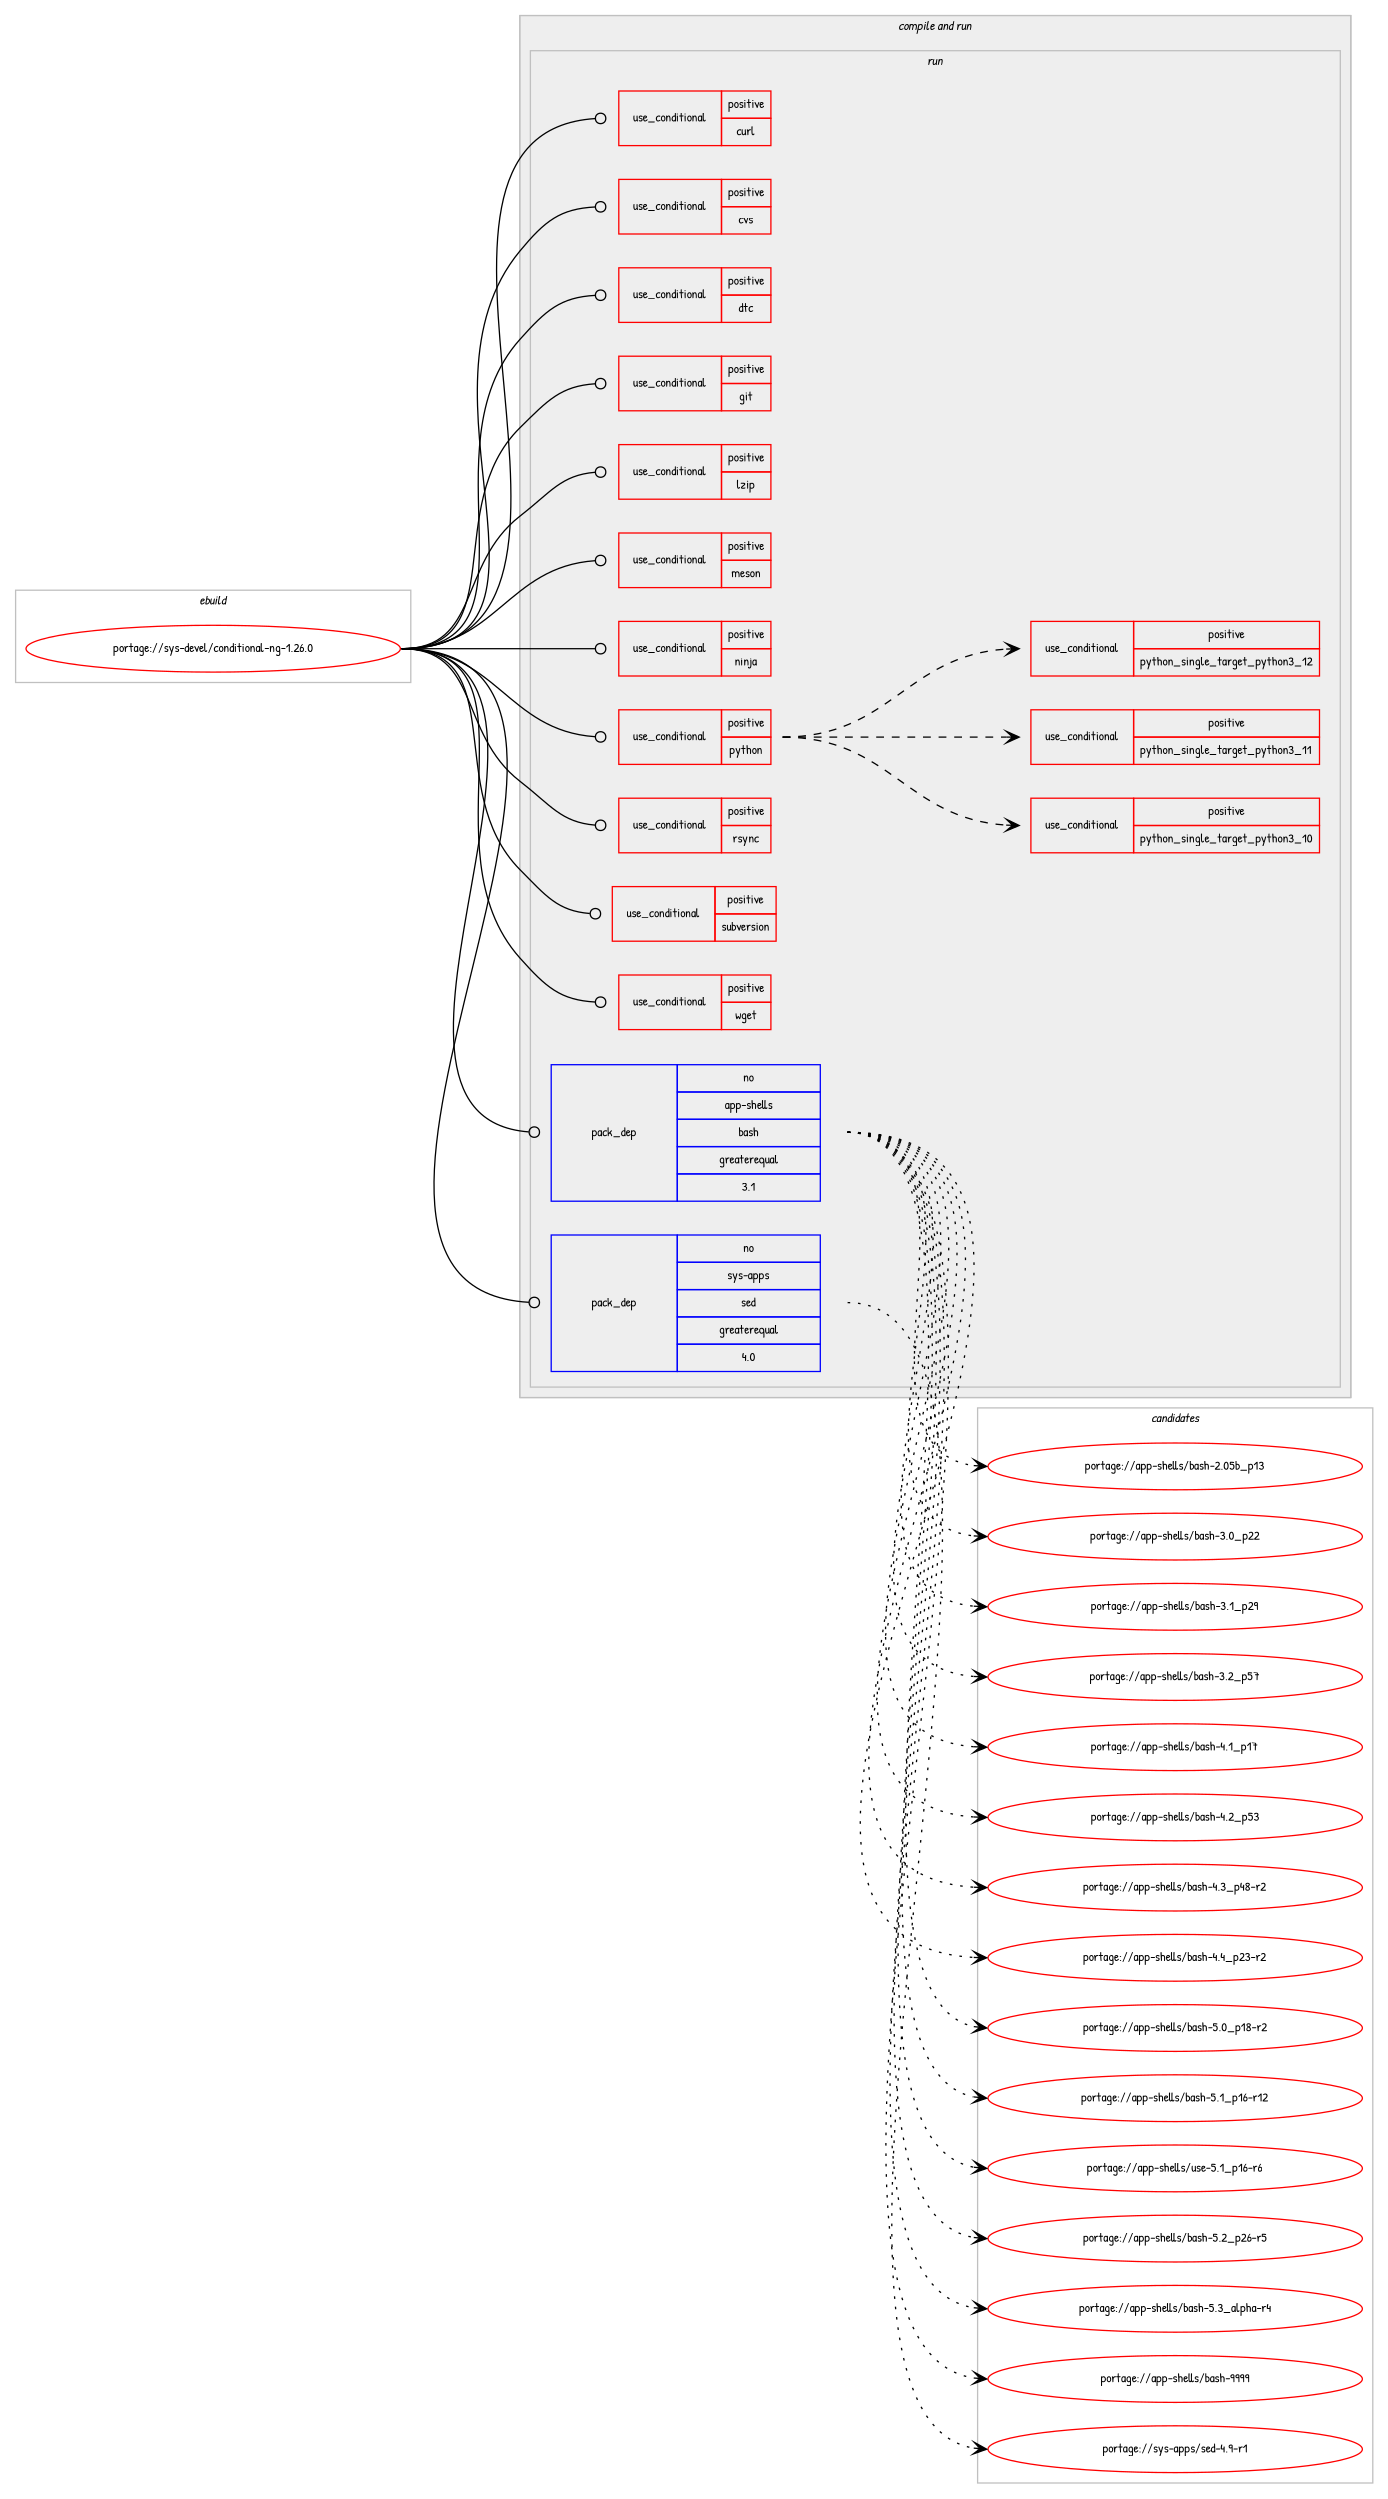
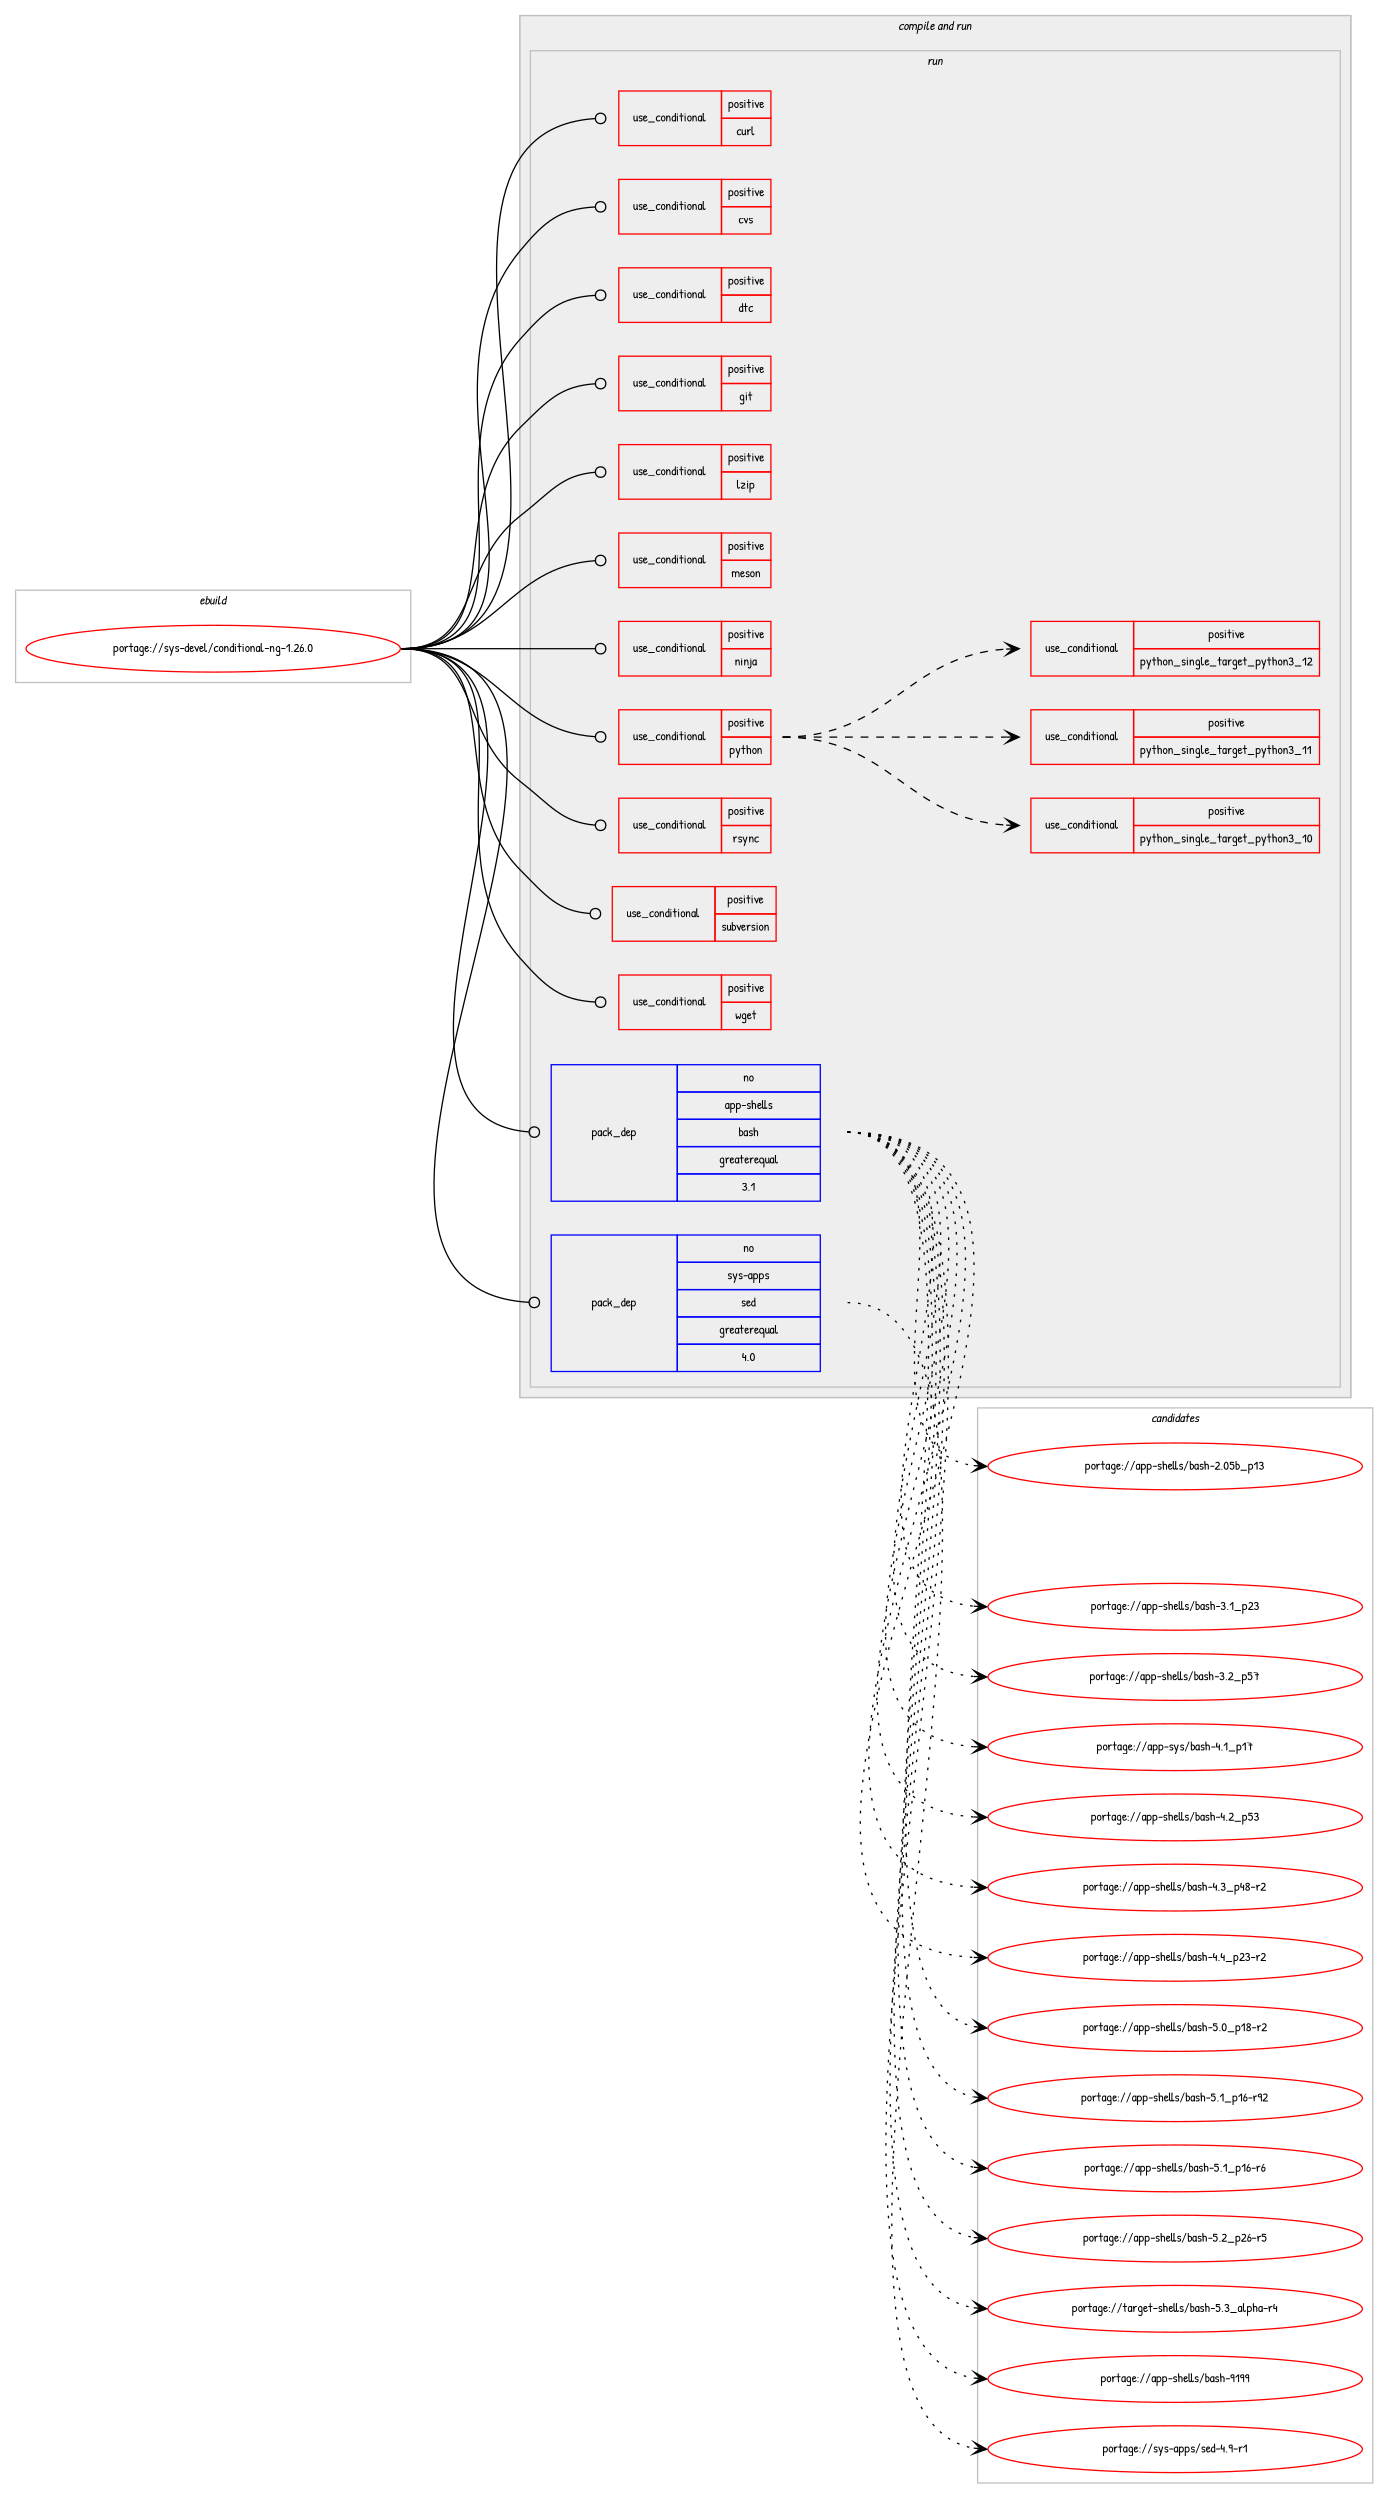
node "portage://app-shells/bash-3.0_p22": removed
node "portage://app-shells/bash-3.1_p29": label "portage://app-shells/bash-3.1_p29" -> "portage://app-shells/bash-3.1_p23"
node "portage://app-shells/bash-4.1_p17": label "portage://app-shells/bash-4.1_p17" -> "portage://app-sys/bash-4.1_p17"
node "portage://app-shells/bash-5.1_p16-r12": label "portage://app-shells/bash-5.1_p16-r12" -> "portage://app-shells/bash-5.1_p16-r92"
node "portage://app-shells/use-5.1_p16-r6": label "portage://app-shells/use-5.1_p16-r6" -> "portage://app-shells/bash-5.1_p16-r6"
node "portage://app-shells/bash-5.3_alpha-r4": label "portage://app-shells/bash-5.3_alpha-r4" -> "portage://target-shells/bash-5.3_alpha-r4"
node "portage://app-shells/bash-9999": label "portage://app-shells/bash-9999" -> "portage://app-shells/bash-9199"
